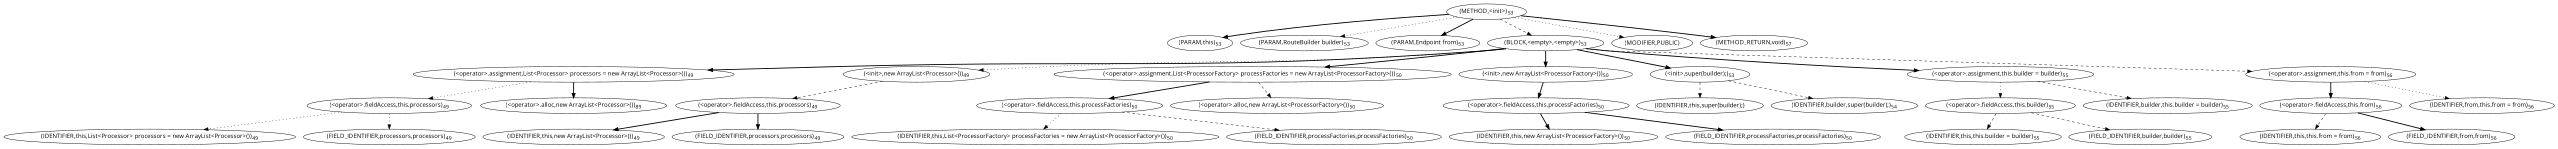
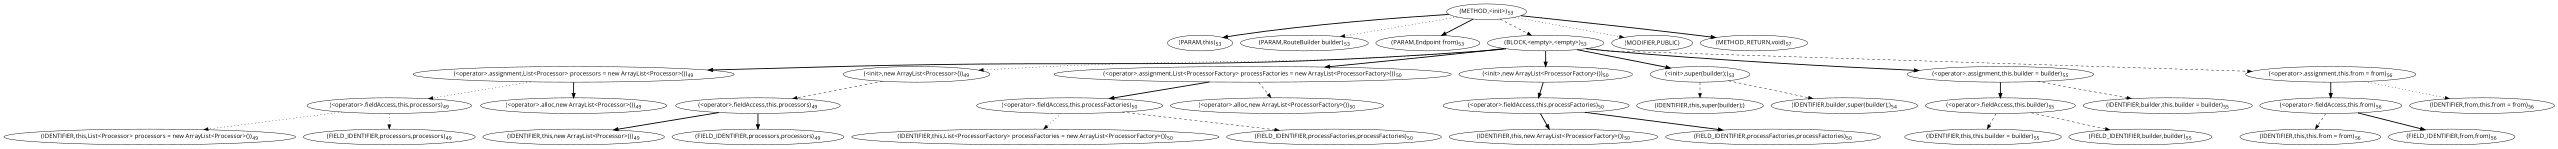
edge "(<operator>.assignment,this.builder = builder)" -> "(<operator>.fieldAccess,this.builder)": style dotted -> bold
node "(<operator>.alloc,new ArrayList<Processor>())": text "89" -> "49"
